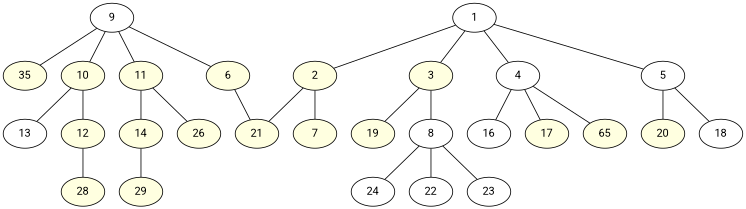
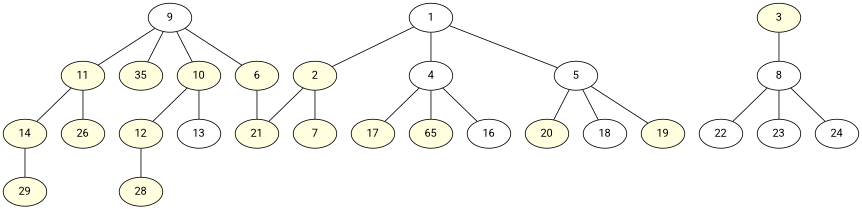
edge "1" -- "3": removed
edge "3" -- "19": now "5" -- "19"
